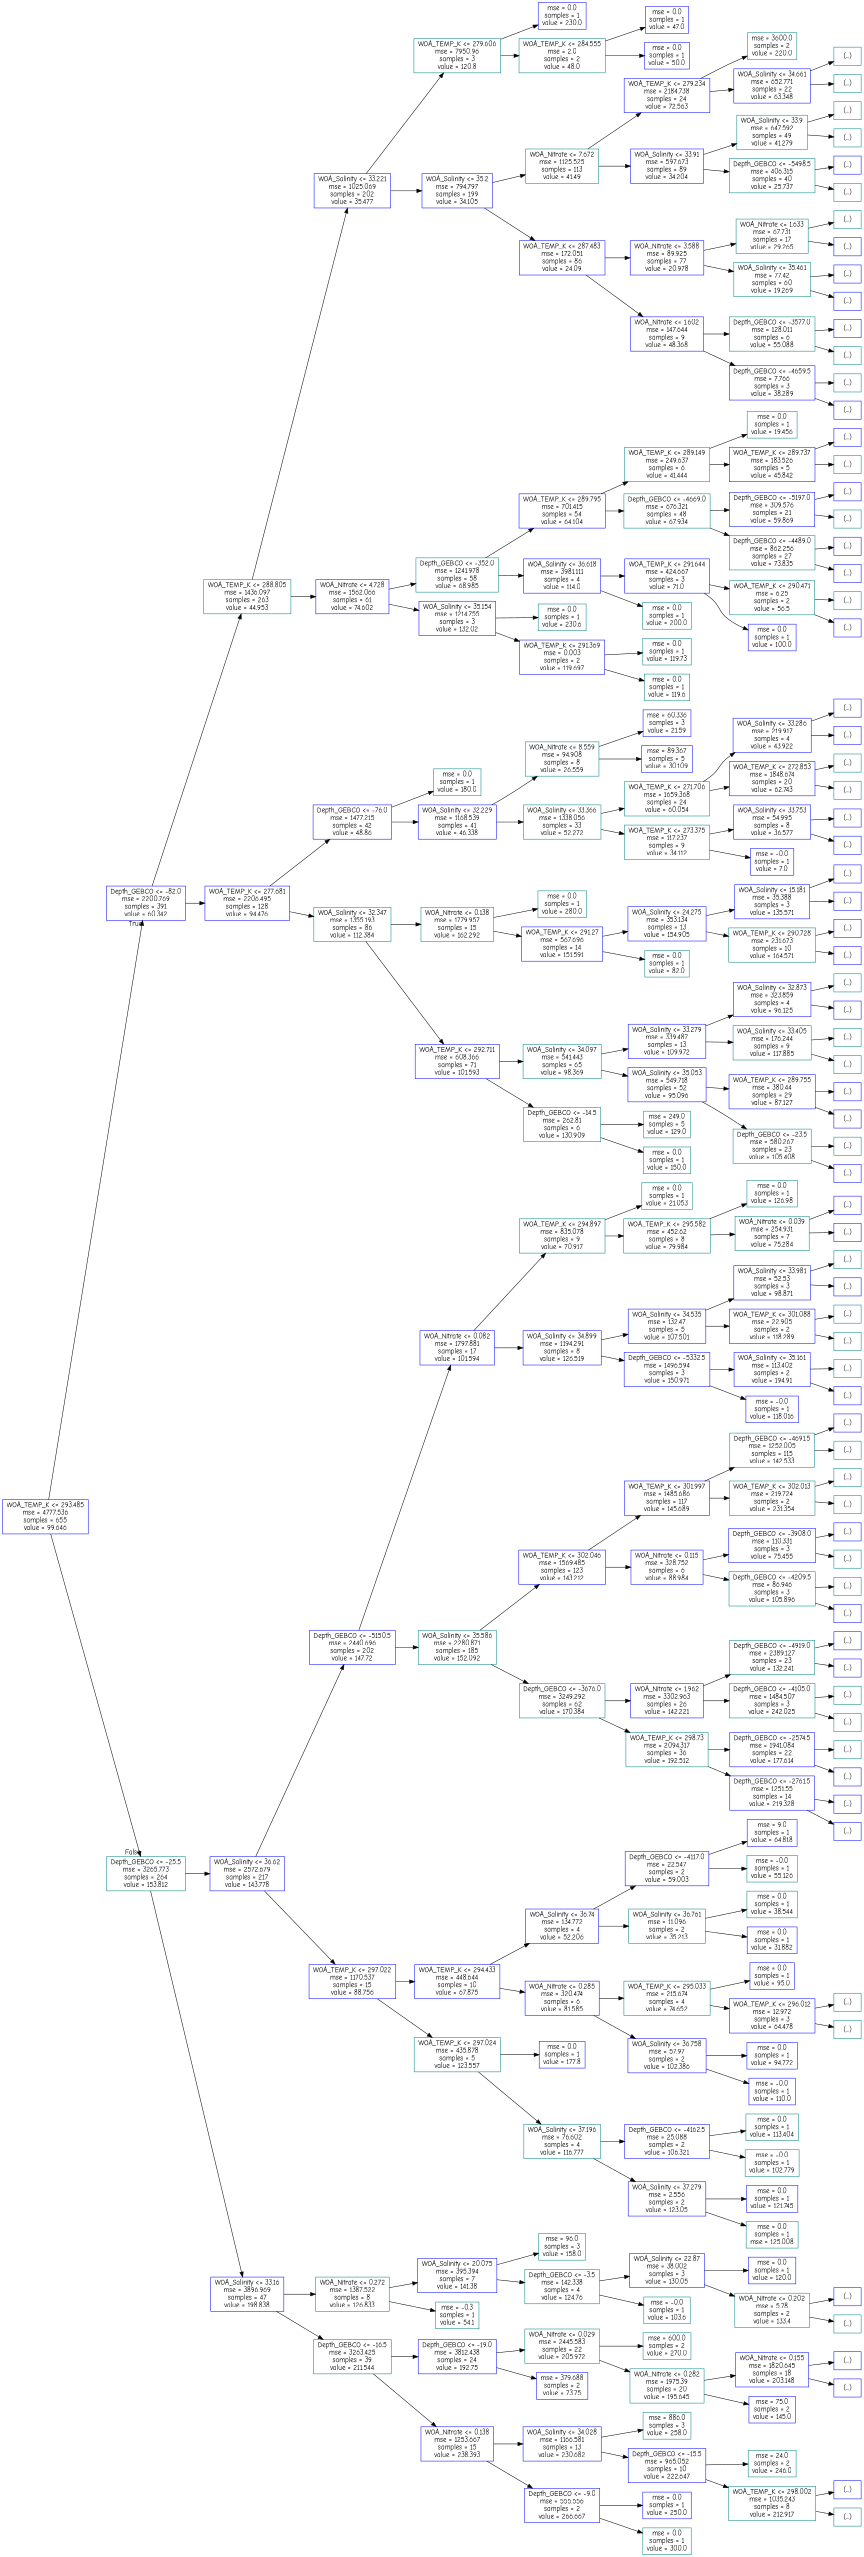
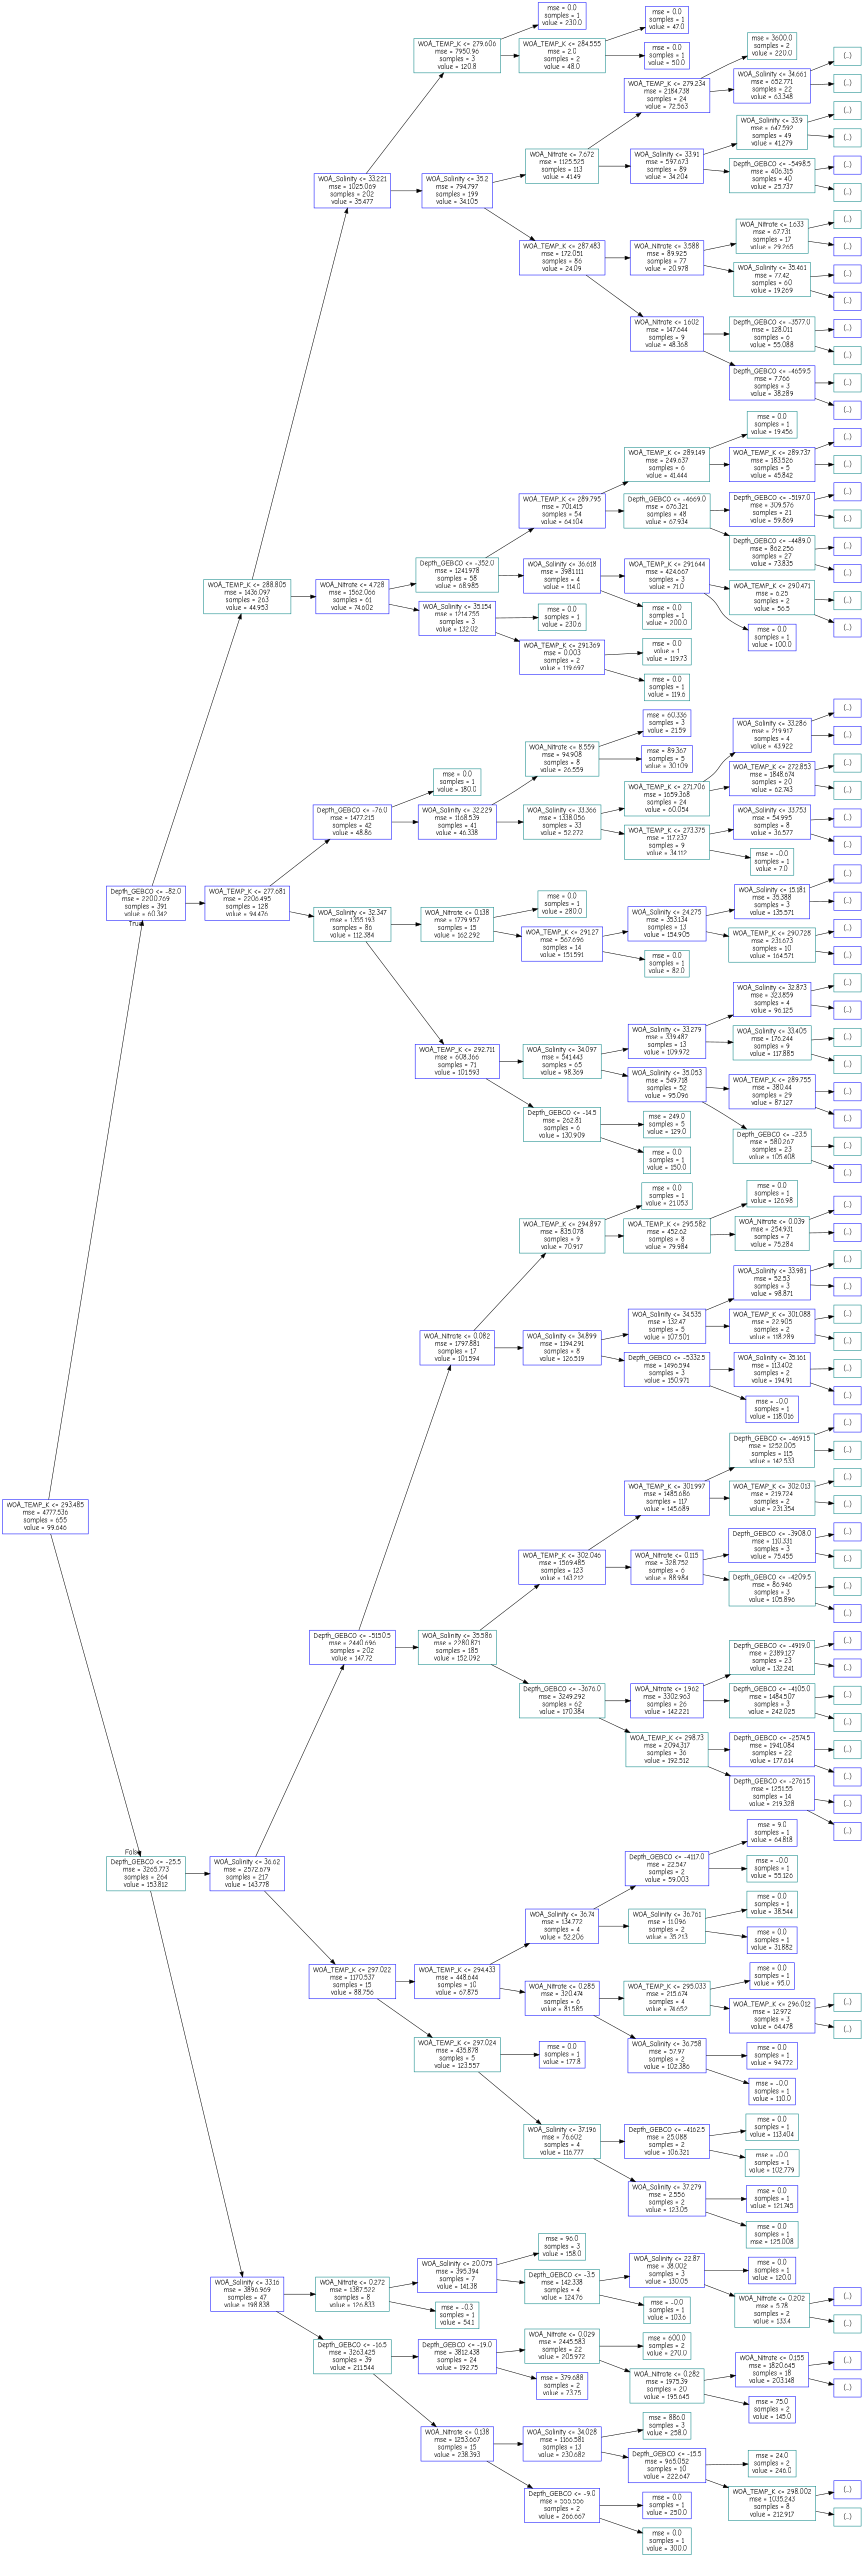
node "mse = 0.0 samples = 1 value = 119.73": label "mse = 0.0 samples = 1 value = 119.73" -> "mse = 0.0 value = 1 value = 119.73"
node "mse = -0.0 samples = 1 value = 7.0": color blue -> teal
